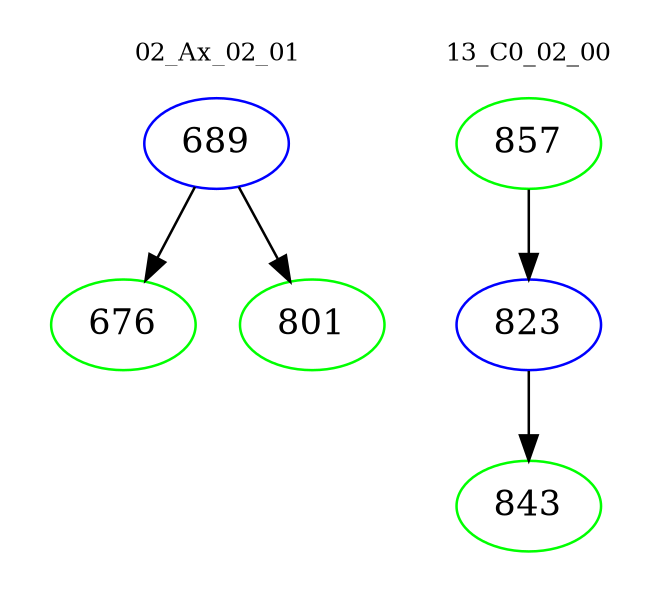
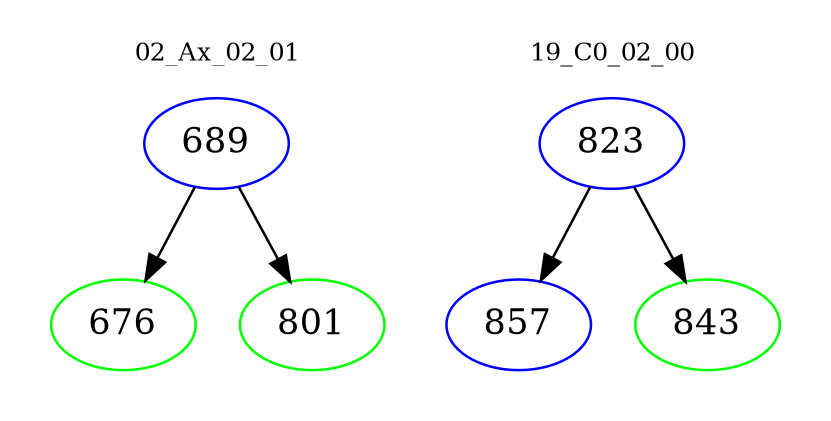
cluster "13_C0_02_00": label "13_C0_02_00" -> "19_C0_02_00"
node "857": color green -> blue
edge "857" -> "823": reversed
